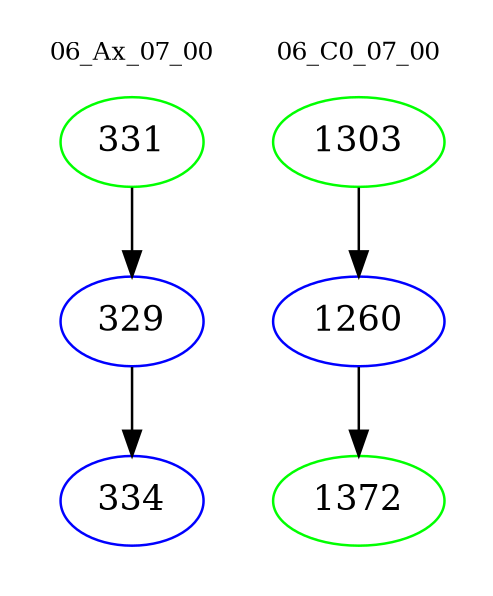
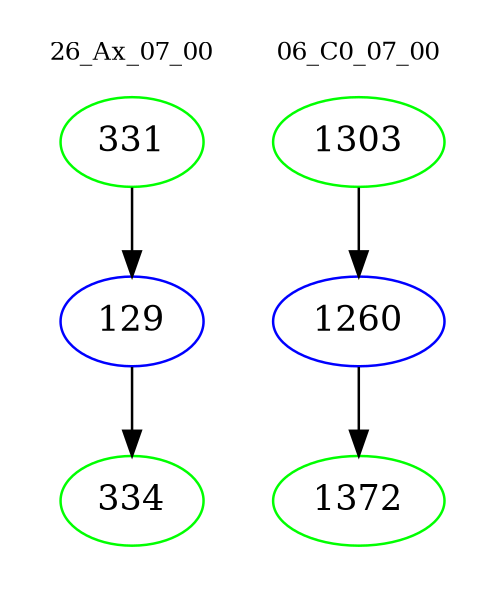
cluster "06_Ax_07_00": label "06_Ax_07_00" -> "26_Ax_07_00"
node "329": label "329" -> "129"
node "334": color blue -> green
